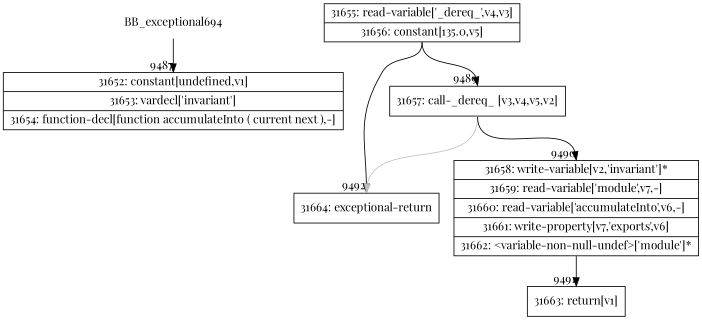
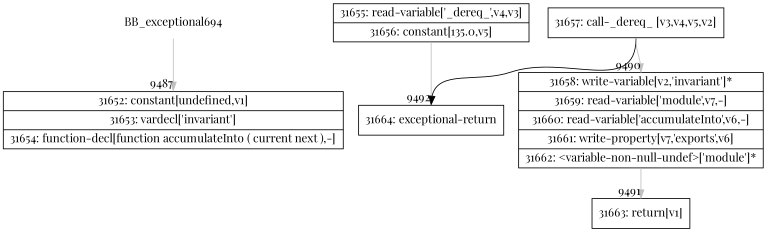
edge "BB_exceptional694" -> "31652: constant[undefined,v1]": color black -> gray
edge "31655: read-variable['_dereq_',v4,v3]" -> "31657: call-_dereq_ [v3,v4,v5,v2]": removed
edge "31655: read-variable['_dereq_',v4,v3]" -> "31664: exceptional-return": color black -> gray
edge "31657: call-_dereq_ [v3,v4,v5,v2]" -> "31658: write-variable[v2,'invariant']*": color black -> gray
edge "31657: call-_dereq_ [v3,v4,v5,v2]" -> "31664: exceptional-return": color gray -> black
edge "31658: write-variable[v2,'invariant']*" -> "31663: return[v1]": color black -> gray
